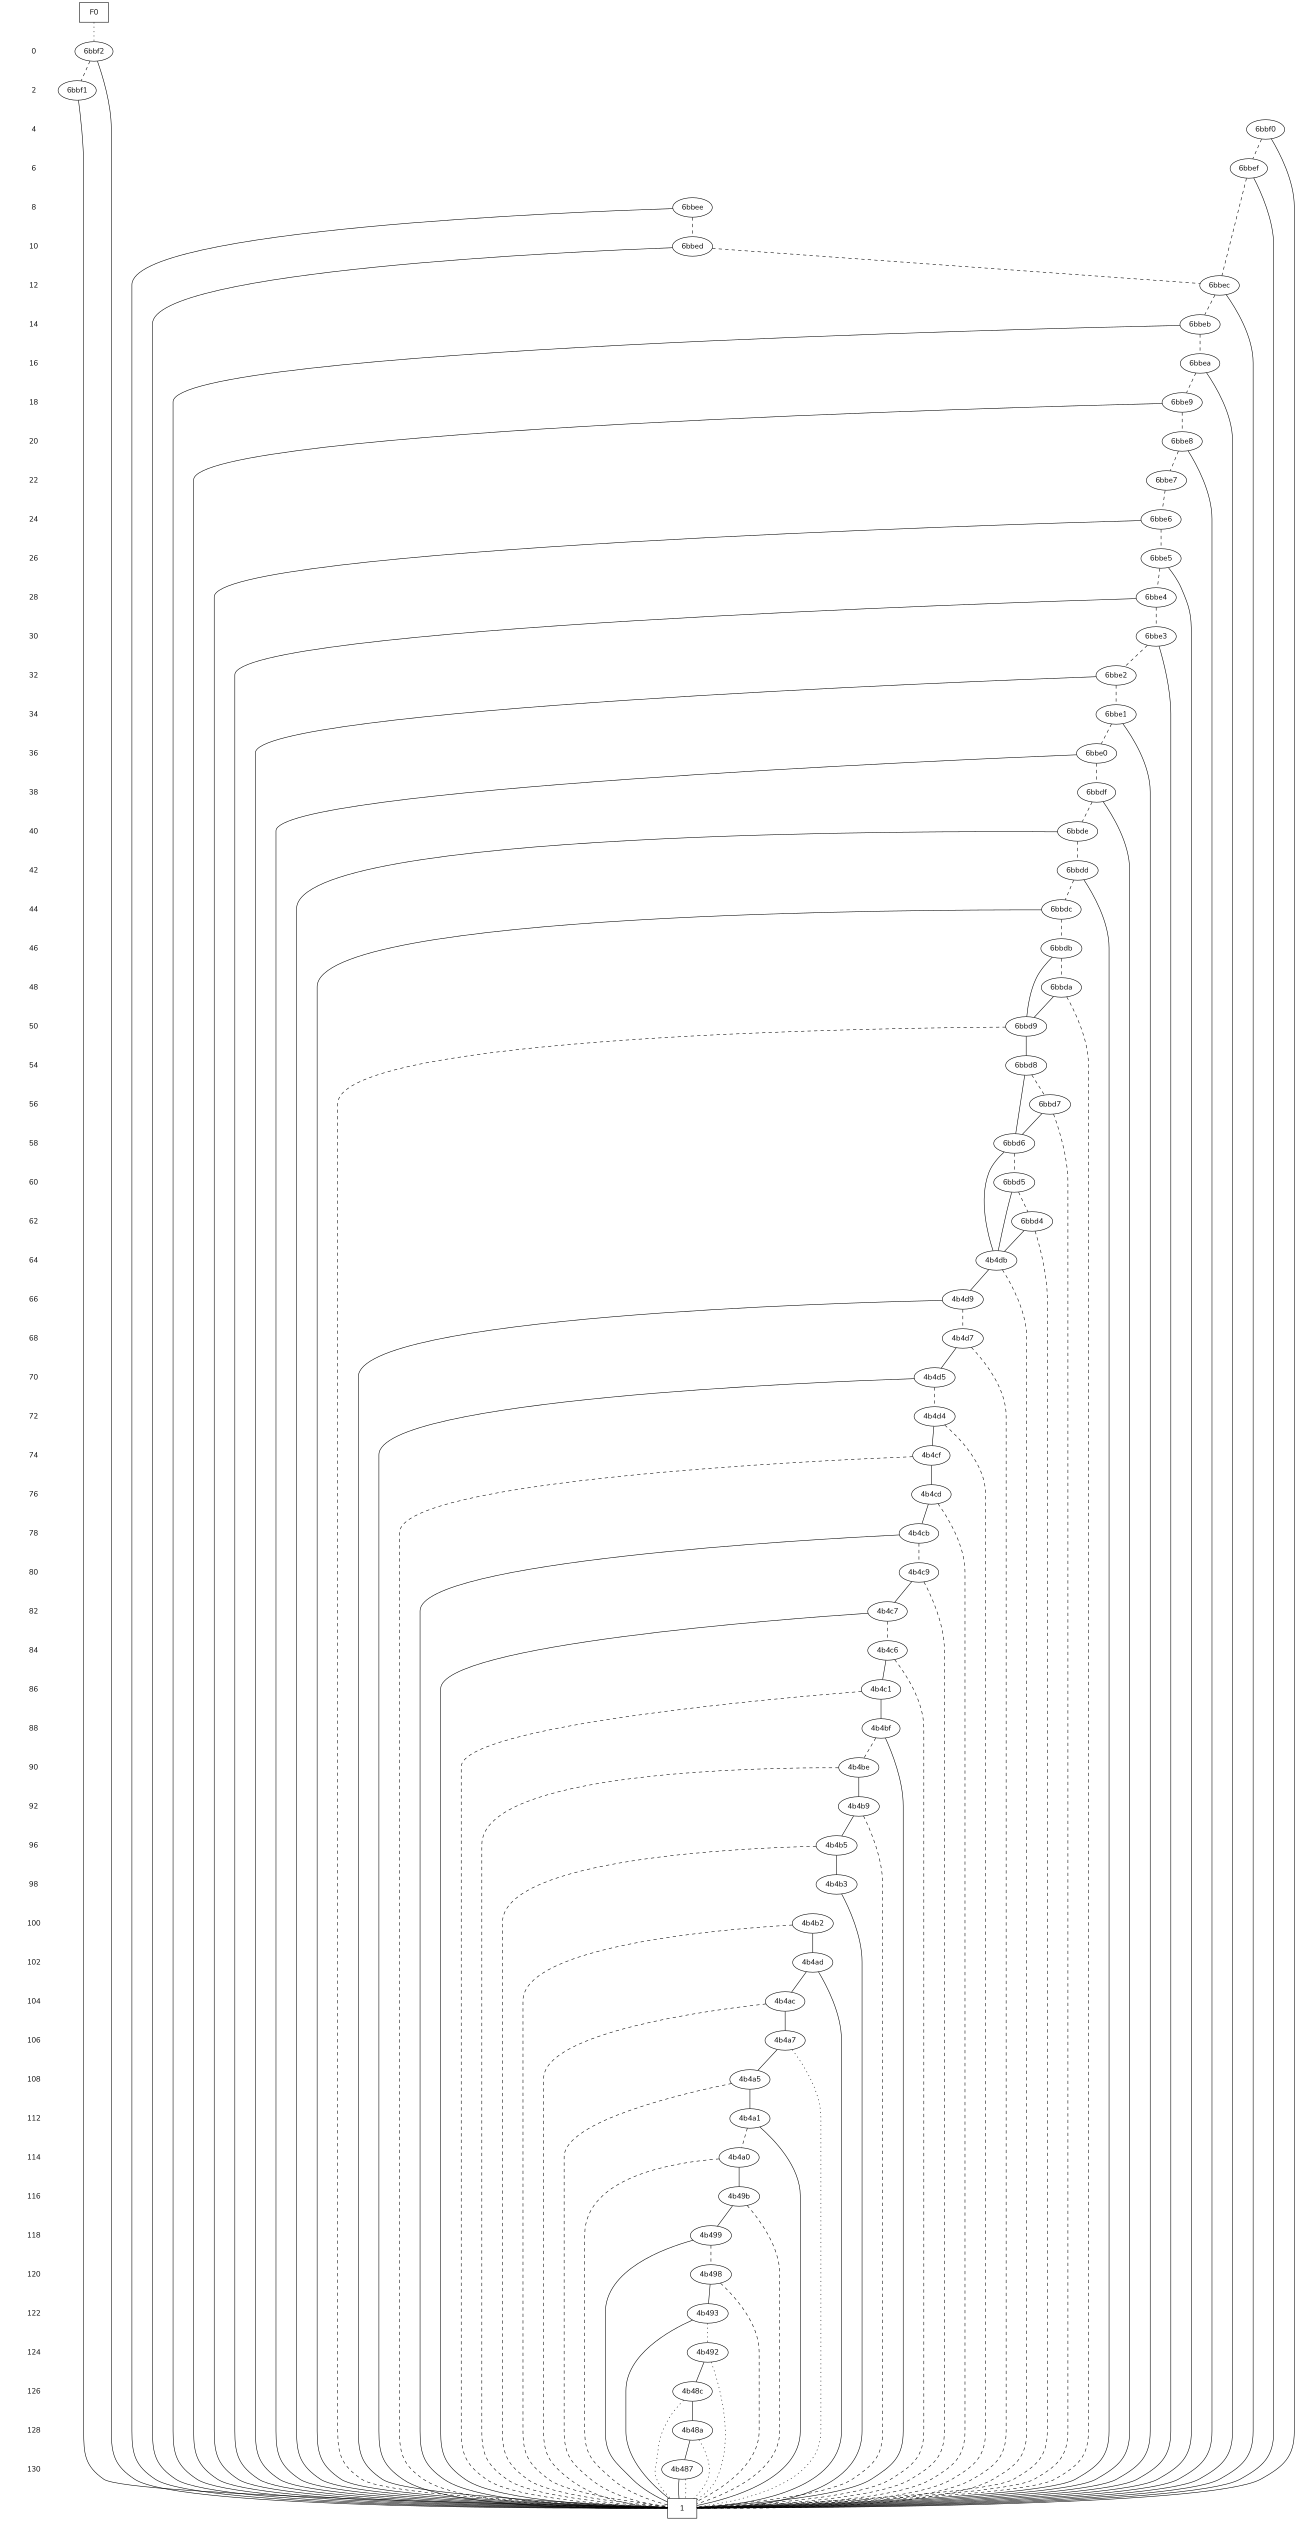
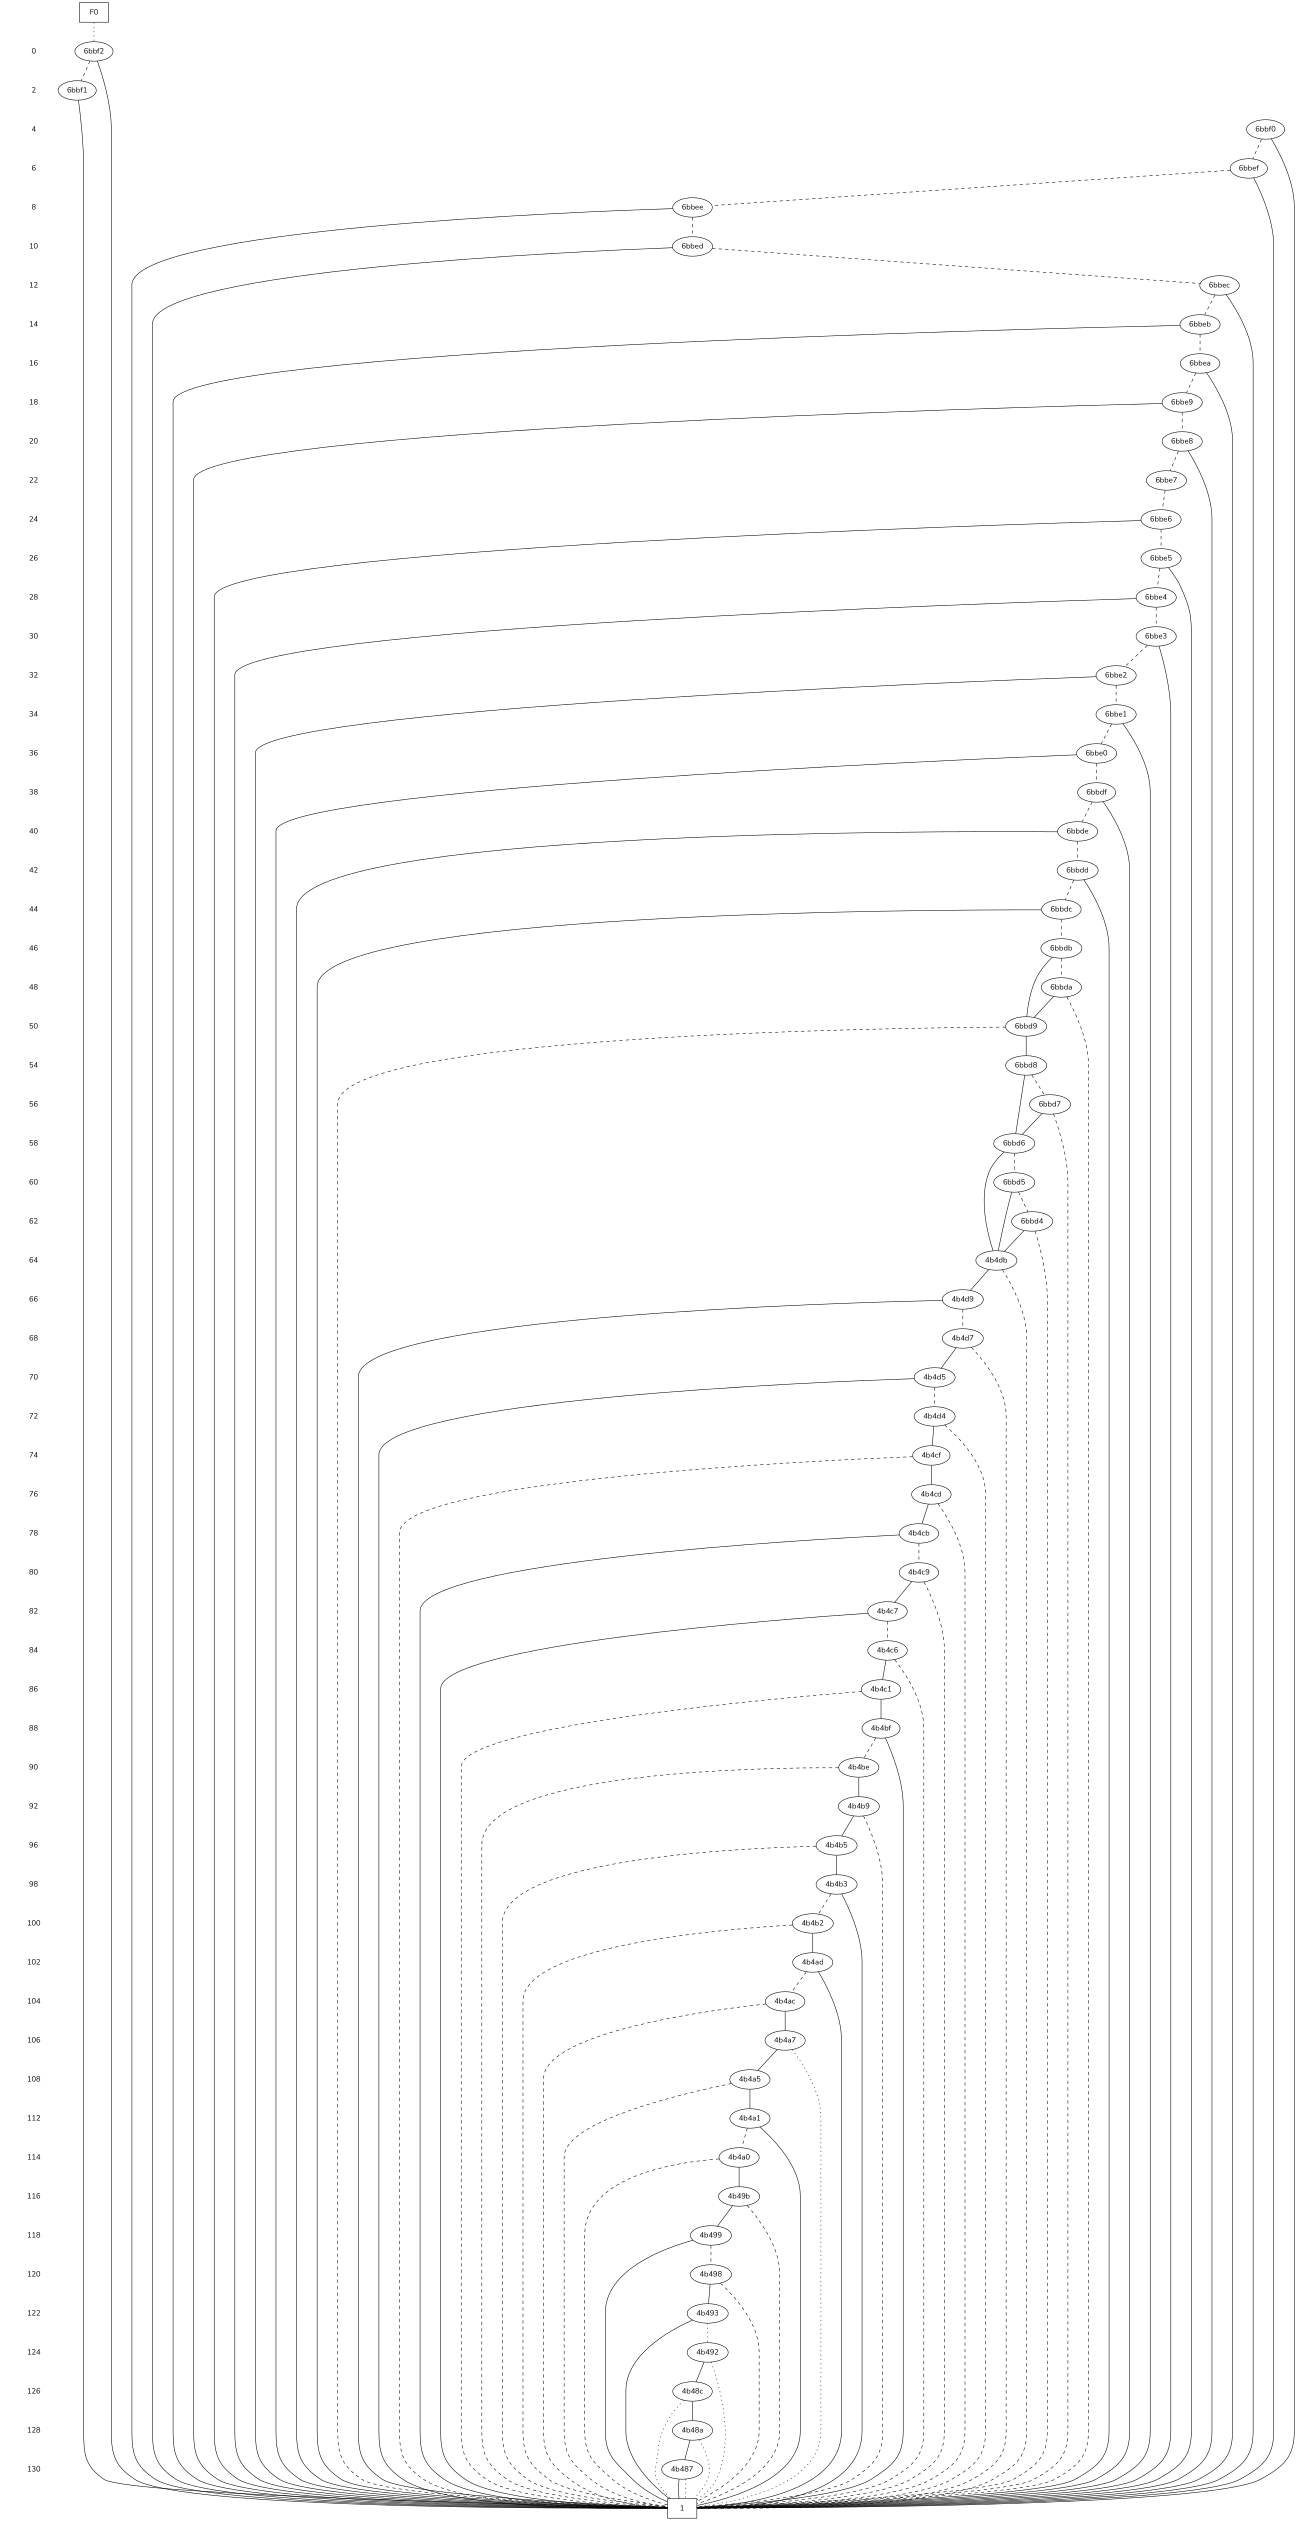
edge "6bbef" -- "6bbec": now "6bbef" -- "6bbee"
edge "4b4b3" -- "4b4b2": added
edge "4b4ad" -- "4b4ac": style solid -> dashed
